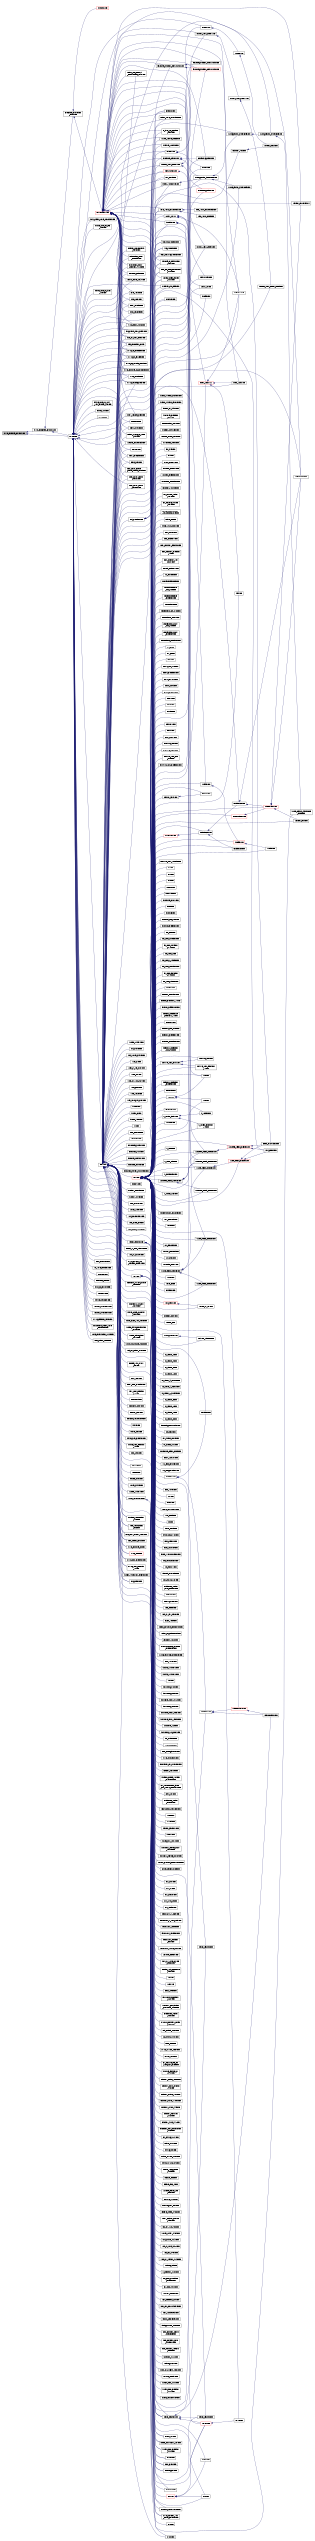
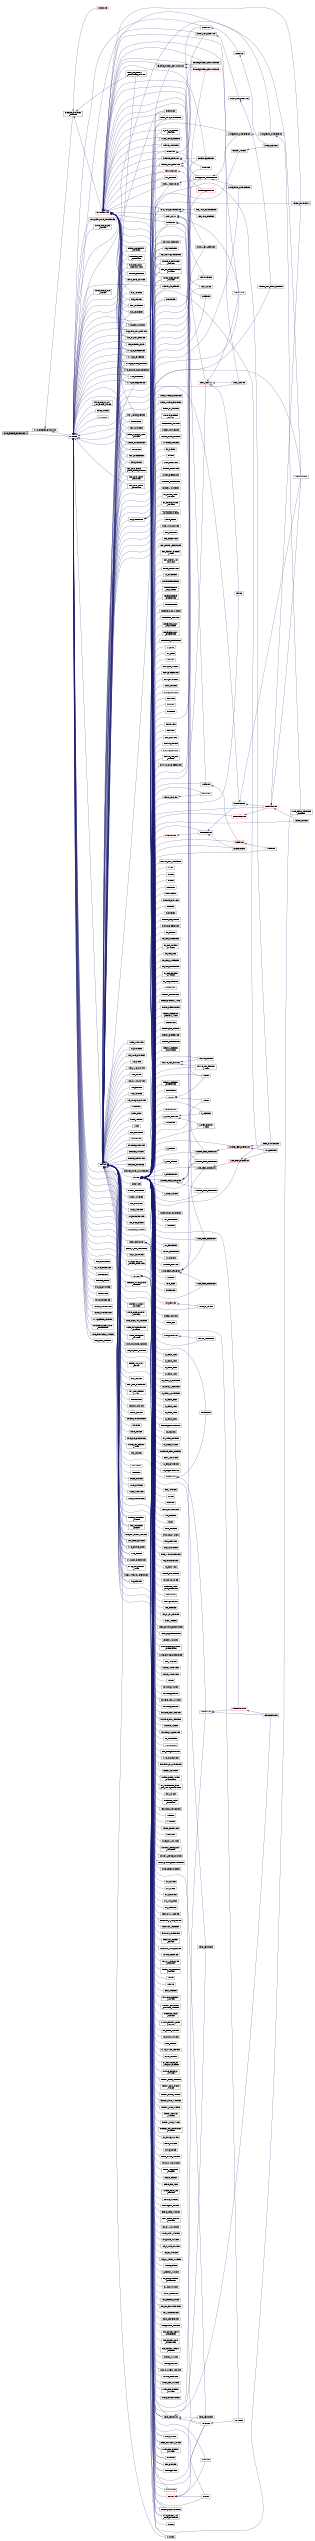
edge "return_non_default _constructible_2847.cpp" -> "components.hpp": now "return_non_default _constructible_2847.cpp" -> "colocating_distribution _policy.hpp"
node "distribution_policy _executor_v1.merge": label "distribution_policy _executor_v1.merge" -> "distribution_policy _executor_v1.cpp"
edge "fold.cpp" -> "sliding_semaphore.cpp": now "fold.cpp" -> "lcos.hpp"
